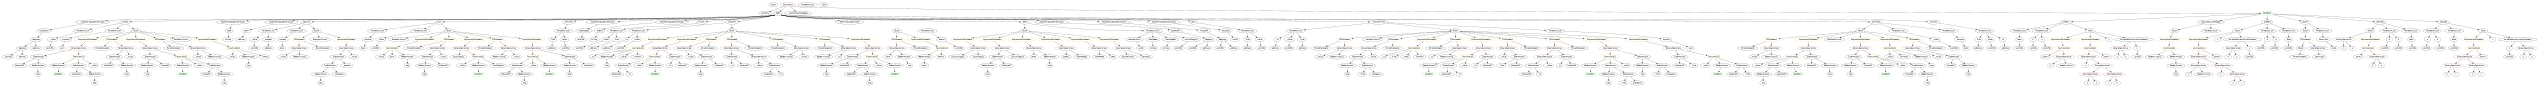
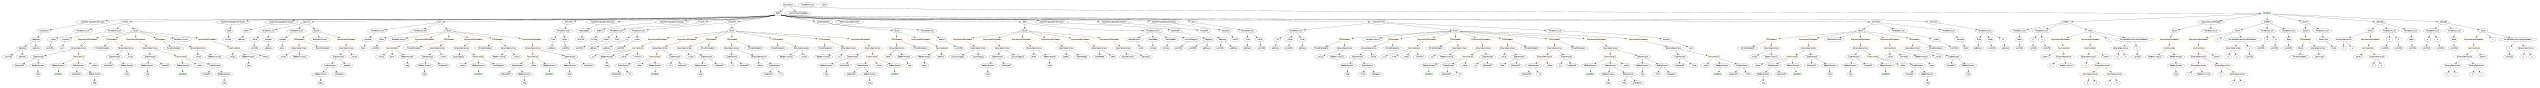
node "Enter": removed
node "solidity": removed
node "withdrawEther": added
